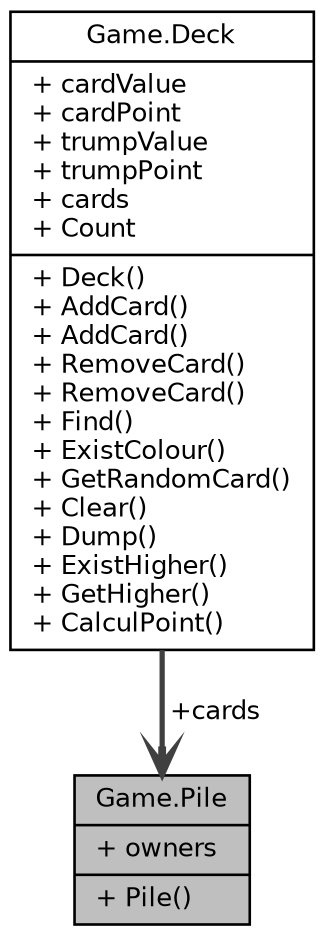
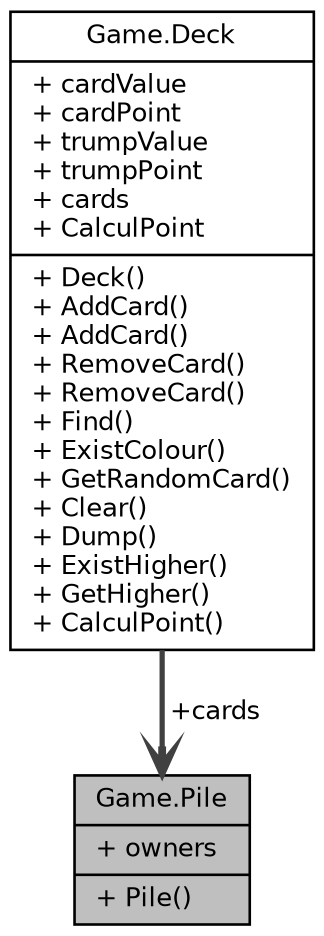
node "Game.Deck": text "+ Count" -> "+ CalculPoint"
